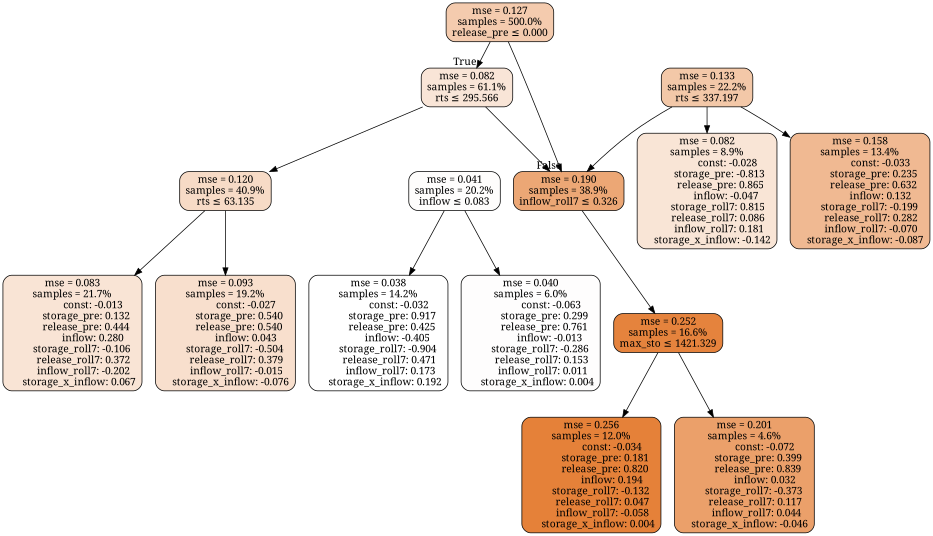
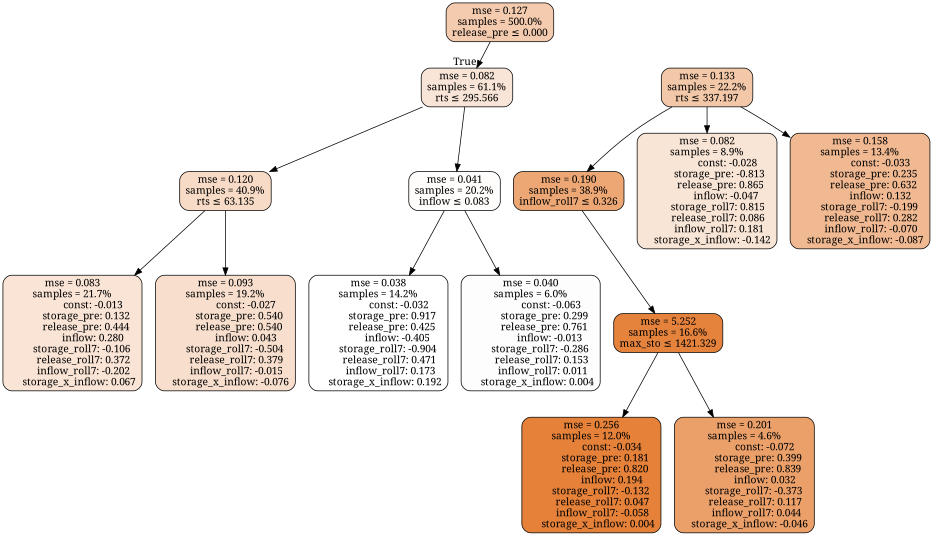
edge "mse = 0.127 samples = 500.0% release_pre ≤ 0.000" -> "mse = 0.190 samples = 38.9% inflow_roll7 ≤ 0.326": removed
edge "mse = 0.082 samples = 61.1% rts ≤ 295.566" -> "mse = 0.190 samples = 38.9% inflow_roll7 ≤ 0.326": now "mse = 0.082 samples = 61.1% rts ≤ 295.566" -> "mse = 0.041 samples = 20.2% inflow ≤ 0.083"
node "mse = 0.252 samples = 16.6% max_sto ≤ 1421.329": label "mse = 0.252 samples = 16.6% max_sto ≤ 1421.329" -> "mse = 5.252 samples = 16.6% max_sto ≤ 1421.329"
